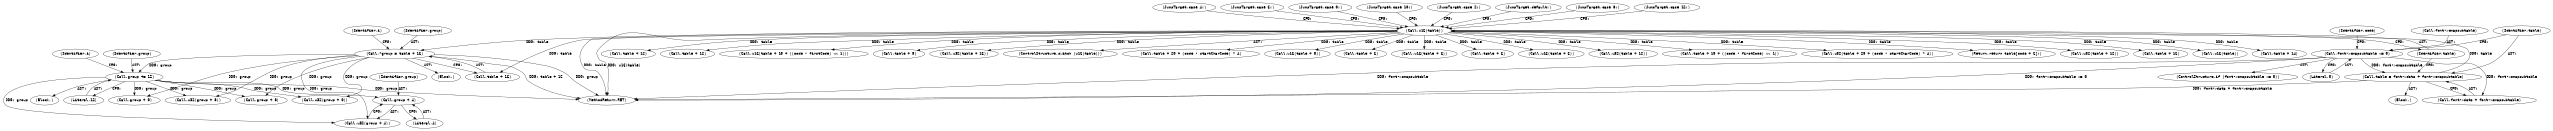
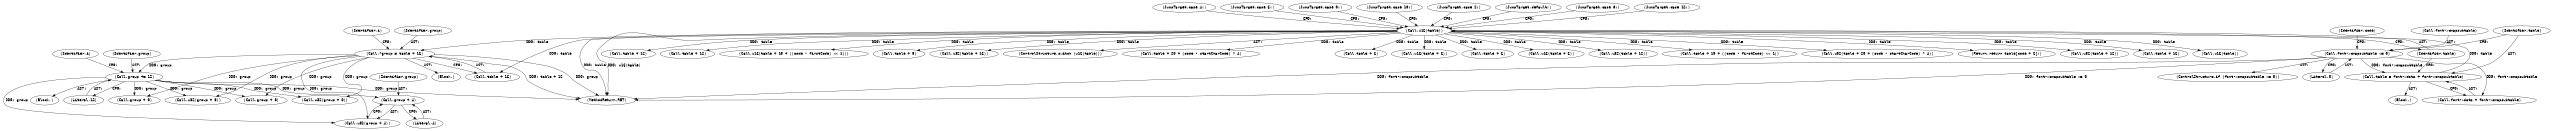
node "(Call,u16(table + 8))": removed
node "(Call,table + 14)": removed
edge "(Call,table = font->data + font->cmapsubtable)" -> "(MethodReturn,RET)": removed, label "DDG: font->data + font->cmapsubtable"
